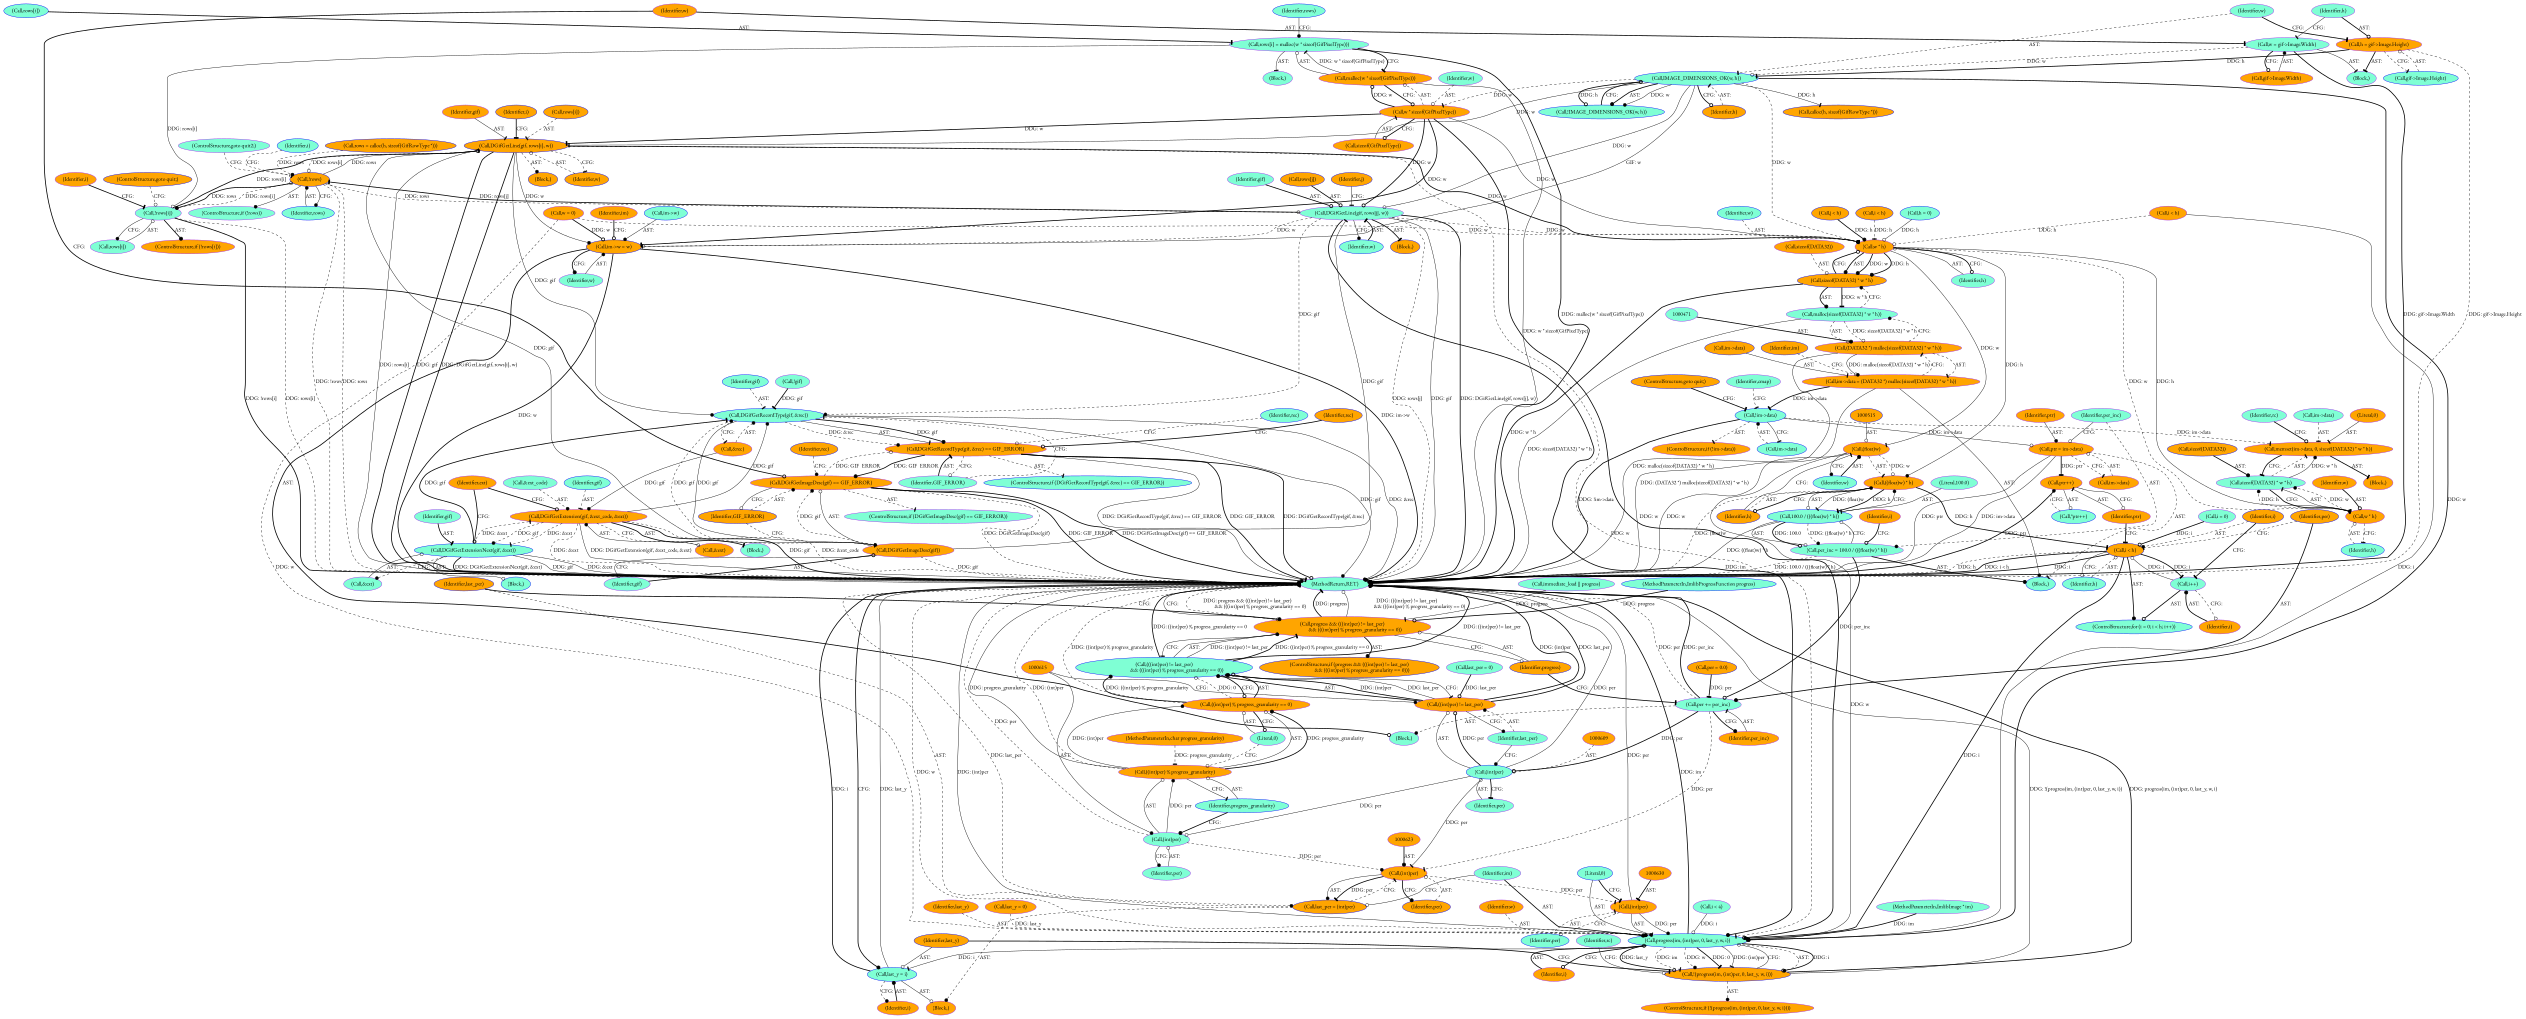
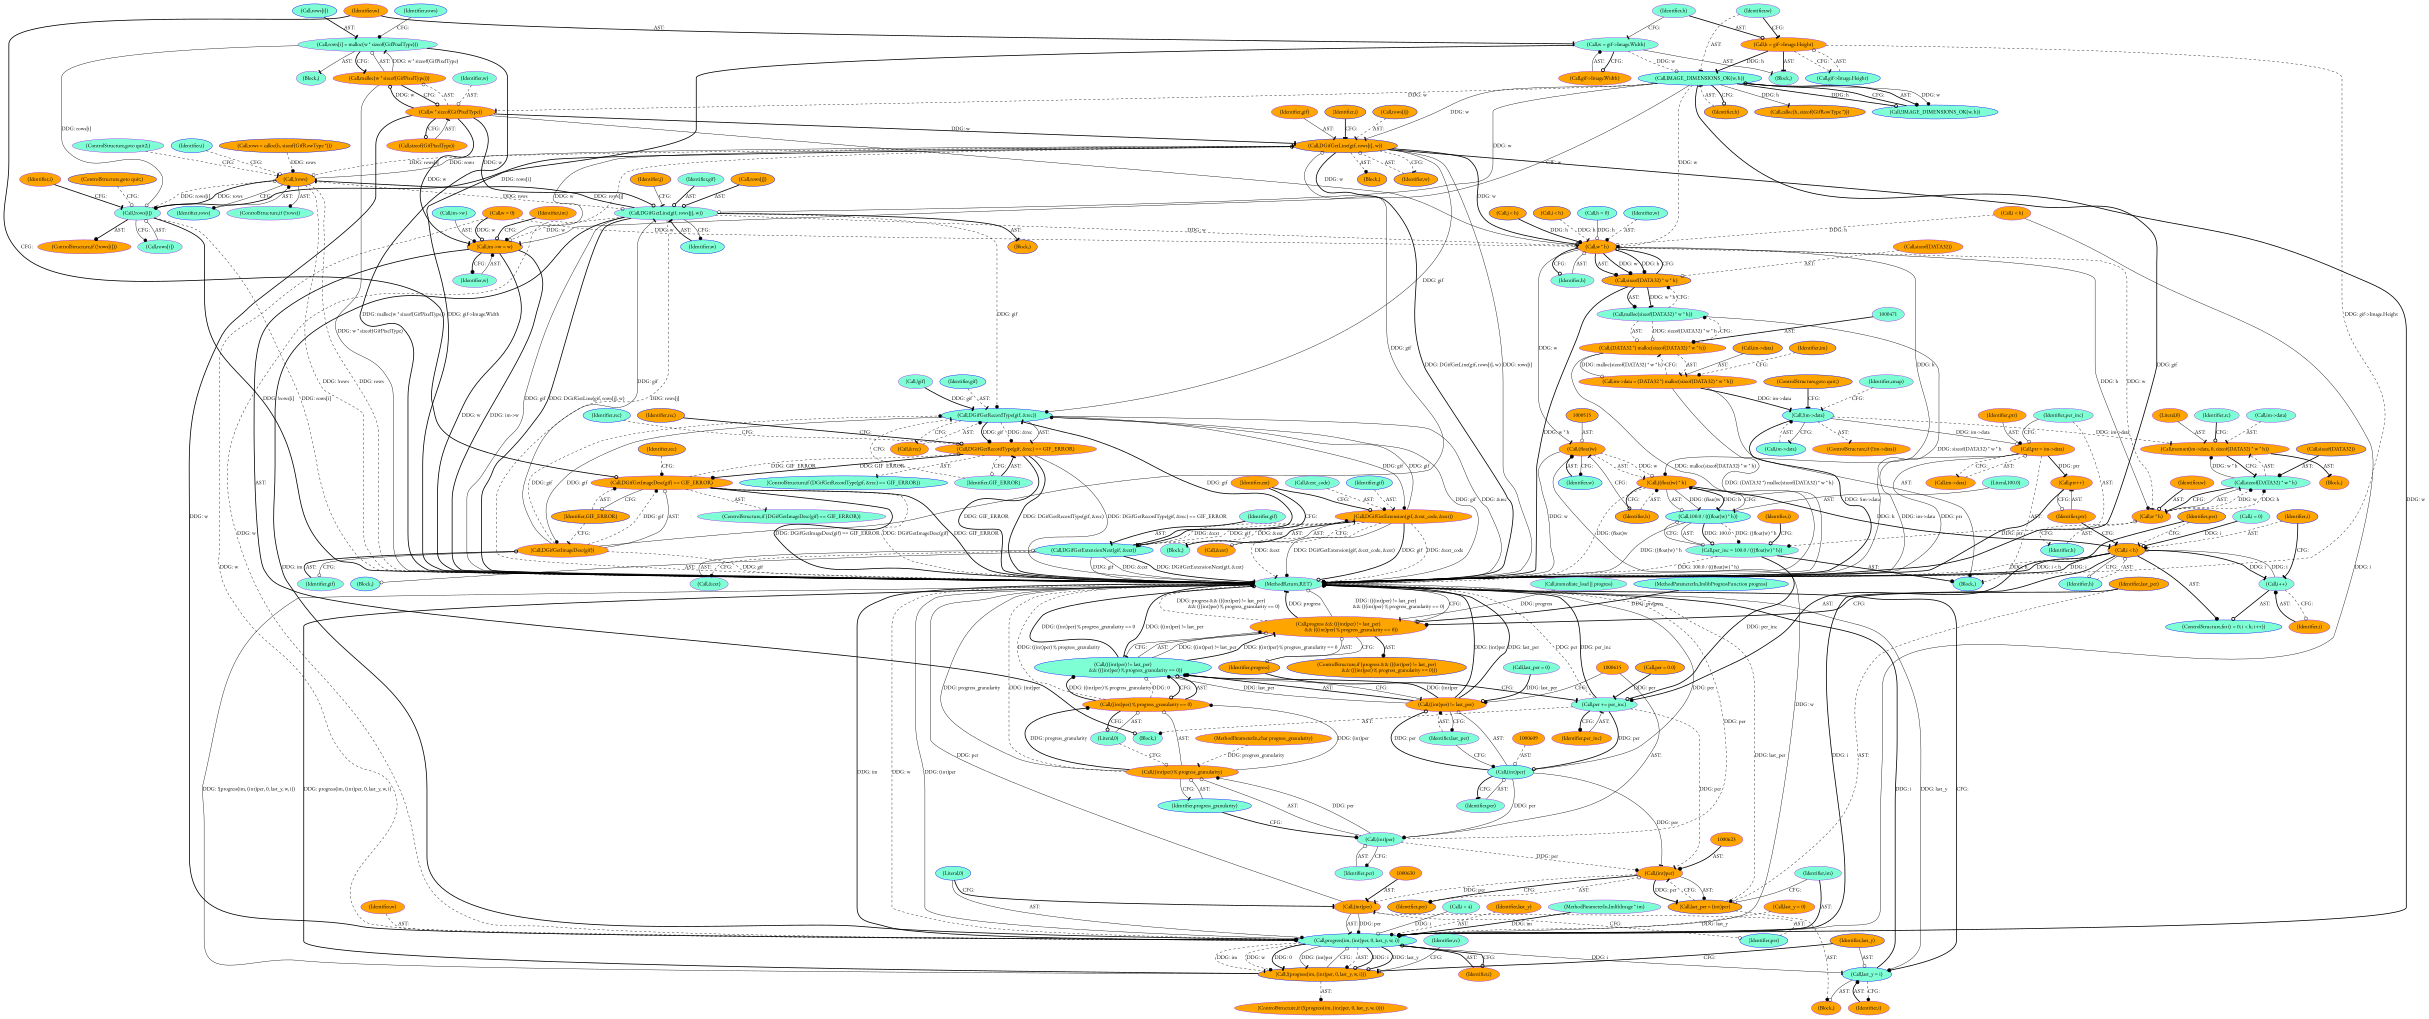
edge "(Call,&rec)" -> "(Call,DGifGetExtension(gif, &ext_code, &ext))": now "(Call,DGifGetRecordType(gif, &rec))" -> "(Call,DGifGetExtension(gif, &ext_code, &ext))"
node "(Call,*ptr++)": removed
